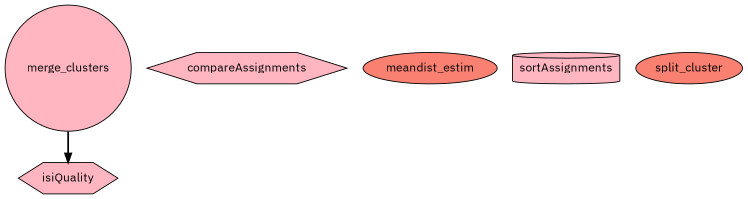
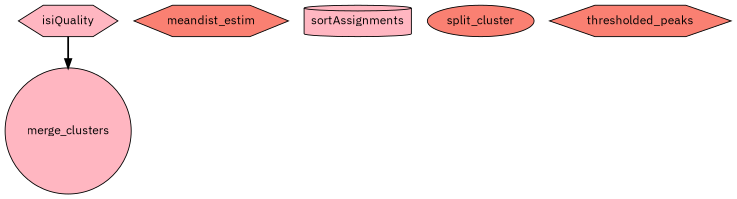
node "thresholded_peaks": added
node "compareAssignments": removed
node "meandist_estim": shape ellipse -> hexagon
edge "merge_clusters" -> "isiQuality": reversed
